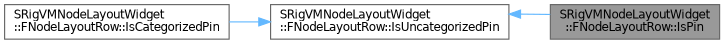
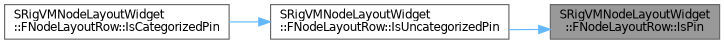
edge "SRigVMNodeLayoutWidget ::FNodeLayoutRow::IsPin" -> "SRigVMNodeLayoutWidget ::FNodeLayoutRow::IsUncategorizedPin": reversed
